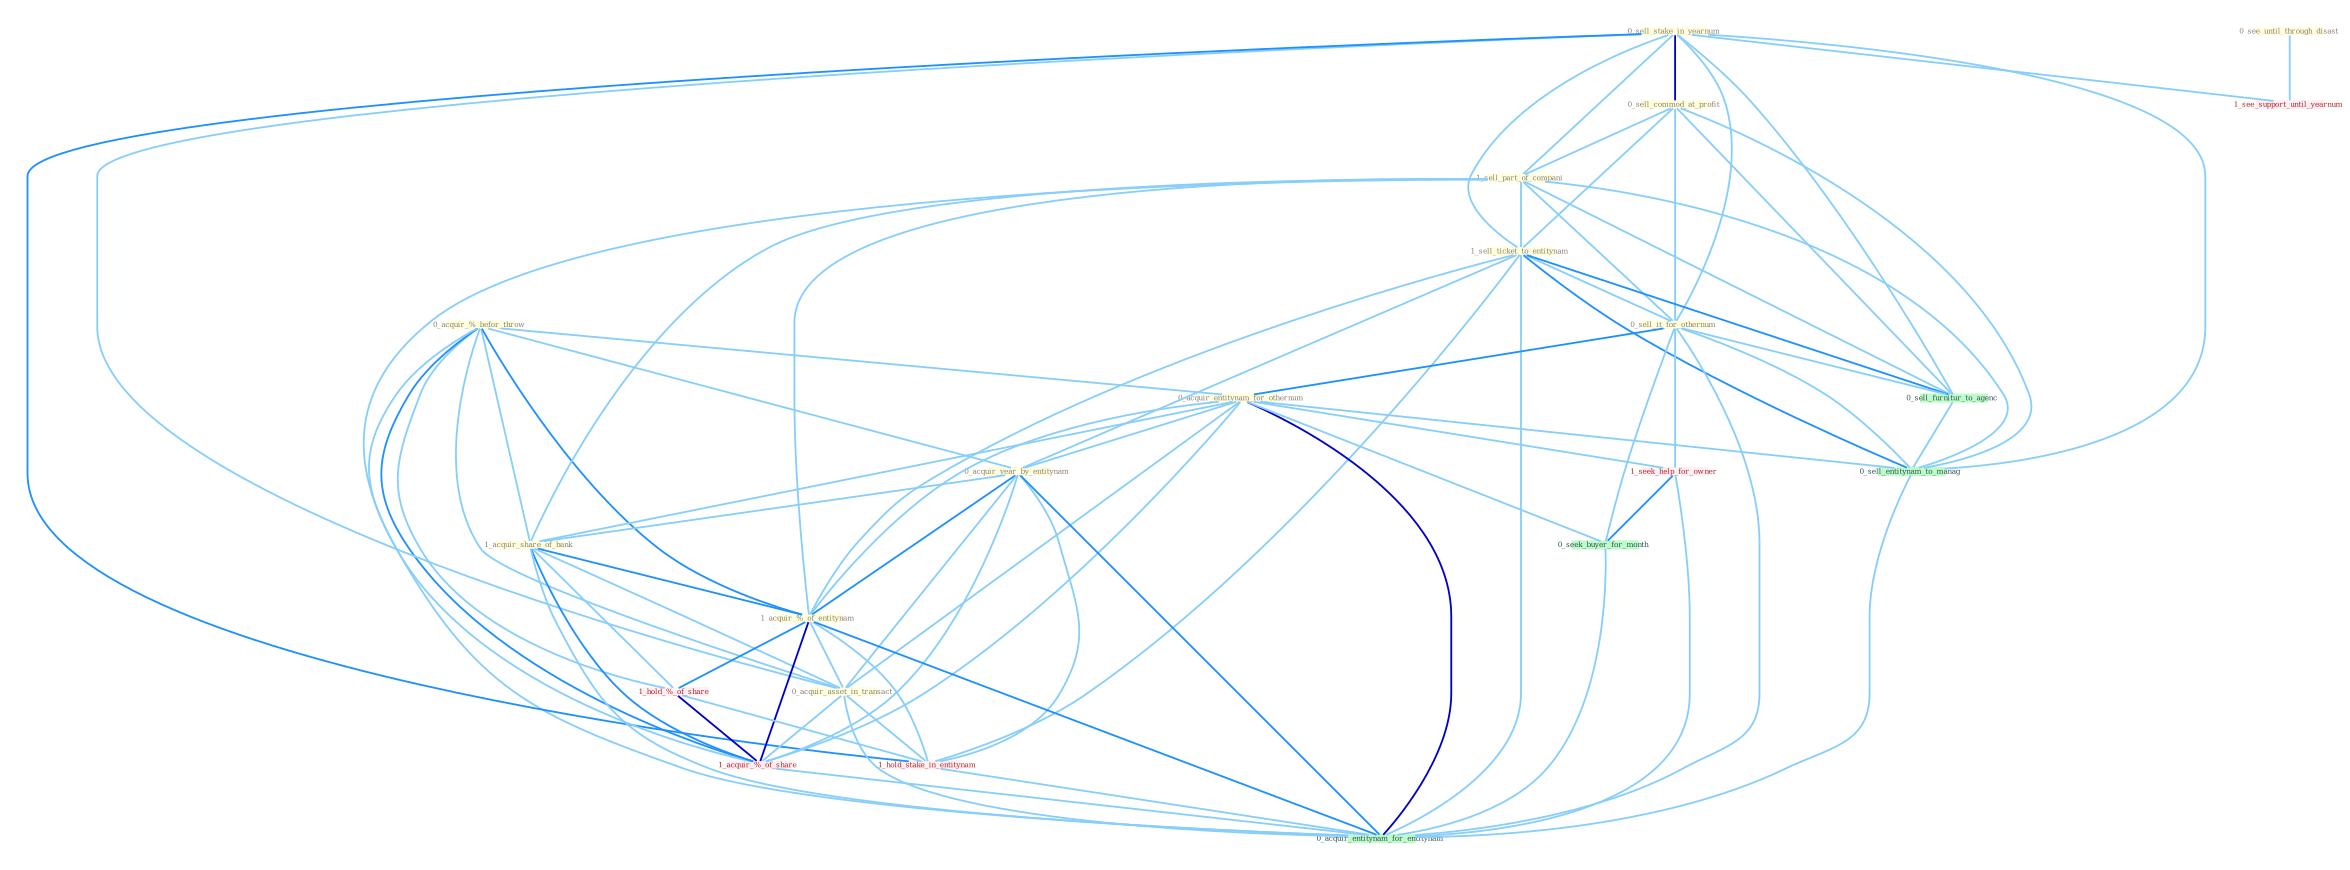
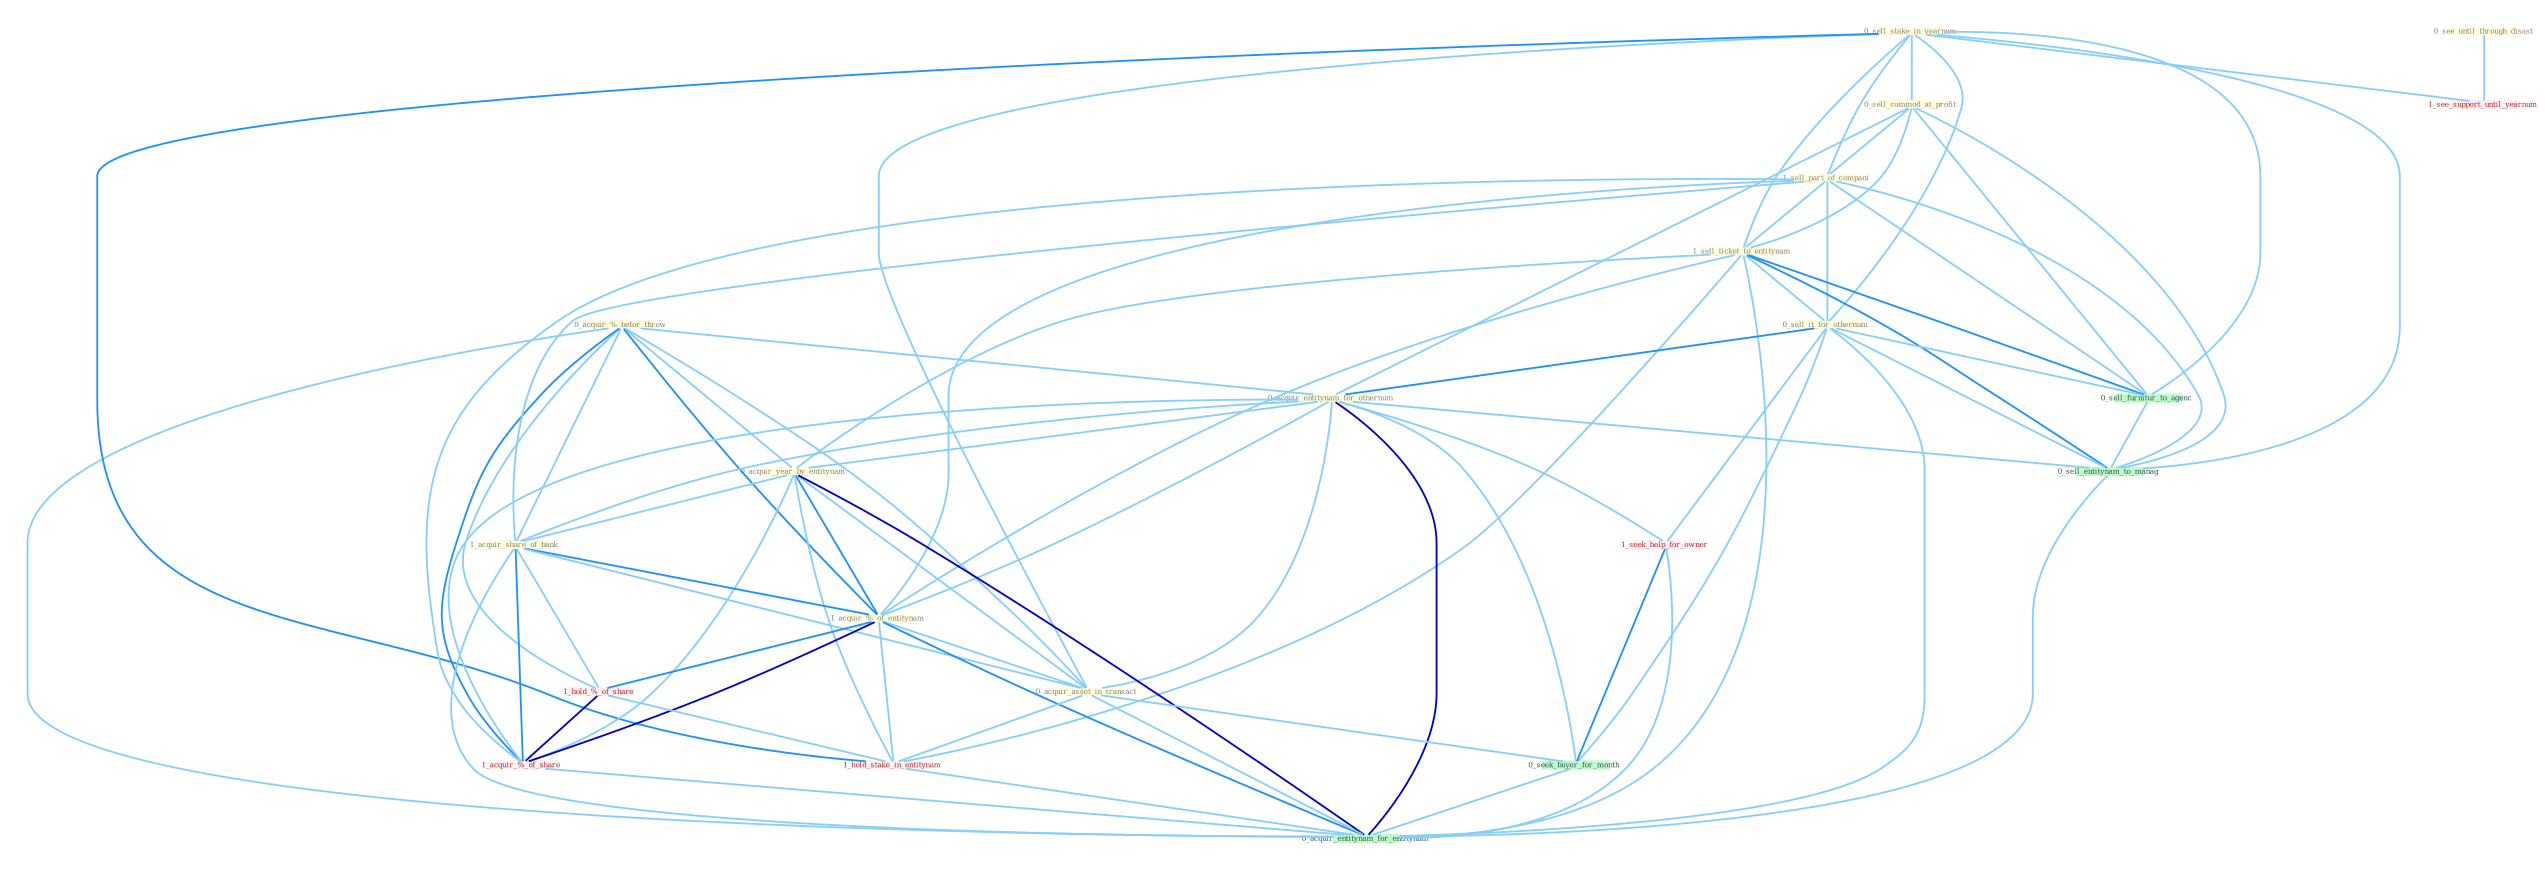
edge "0_sell_stake_in_yearnum" -- "0_sell_commod_at_profit": color #0000cd -> #87cefa
edge "0_sell_commod_at_profit" -- "0_sell_it_for_othernum": now "0_sell_commod_at_profit" -- "0_acquir_entitynam_for_othernum"
edge "0_acquir_year_by_entitynam" -- "0_acquir_entitynam_for_entitynam": color #1e90ff -> #0000cd
edge "0_acquir_asset_in_transact" -- "1_acquir_%_of_share": now "0_acquir_asset_in_transact" -- "0_seek_buyer_for_month"
